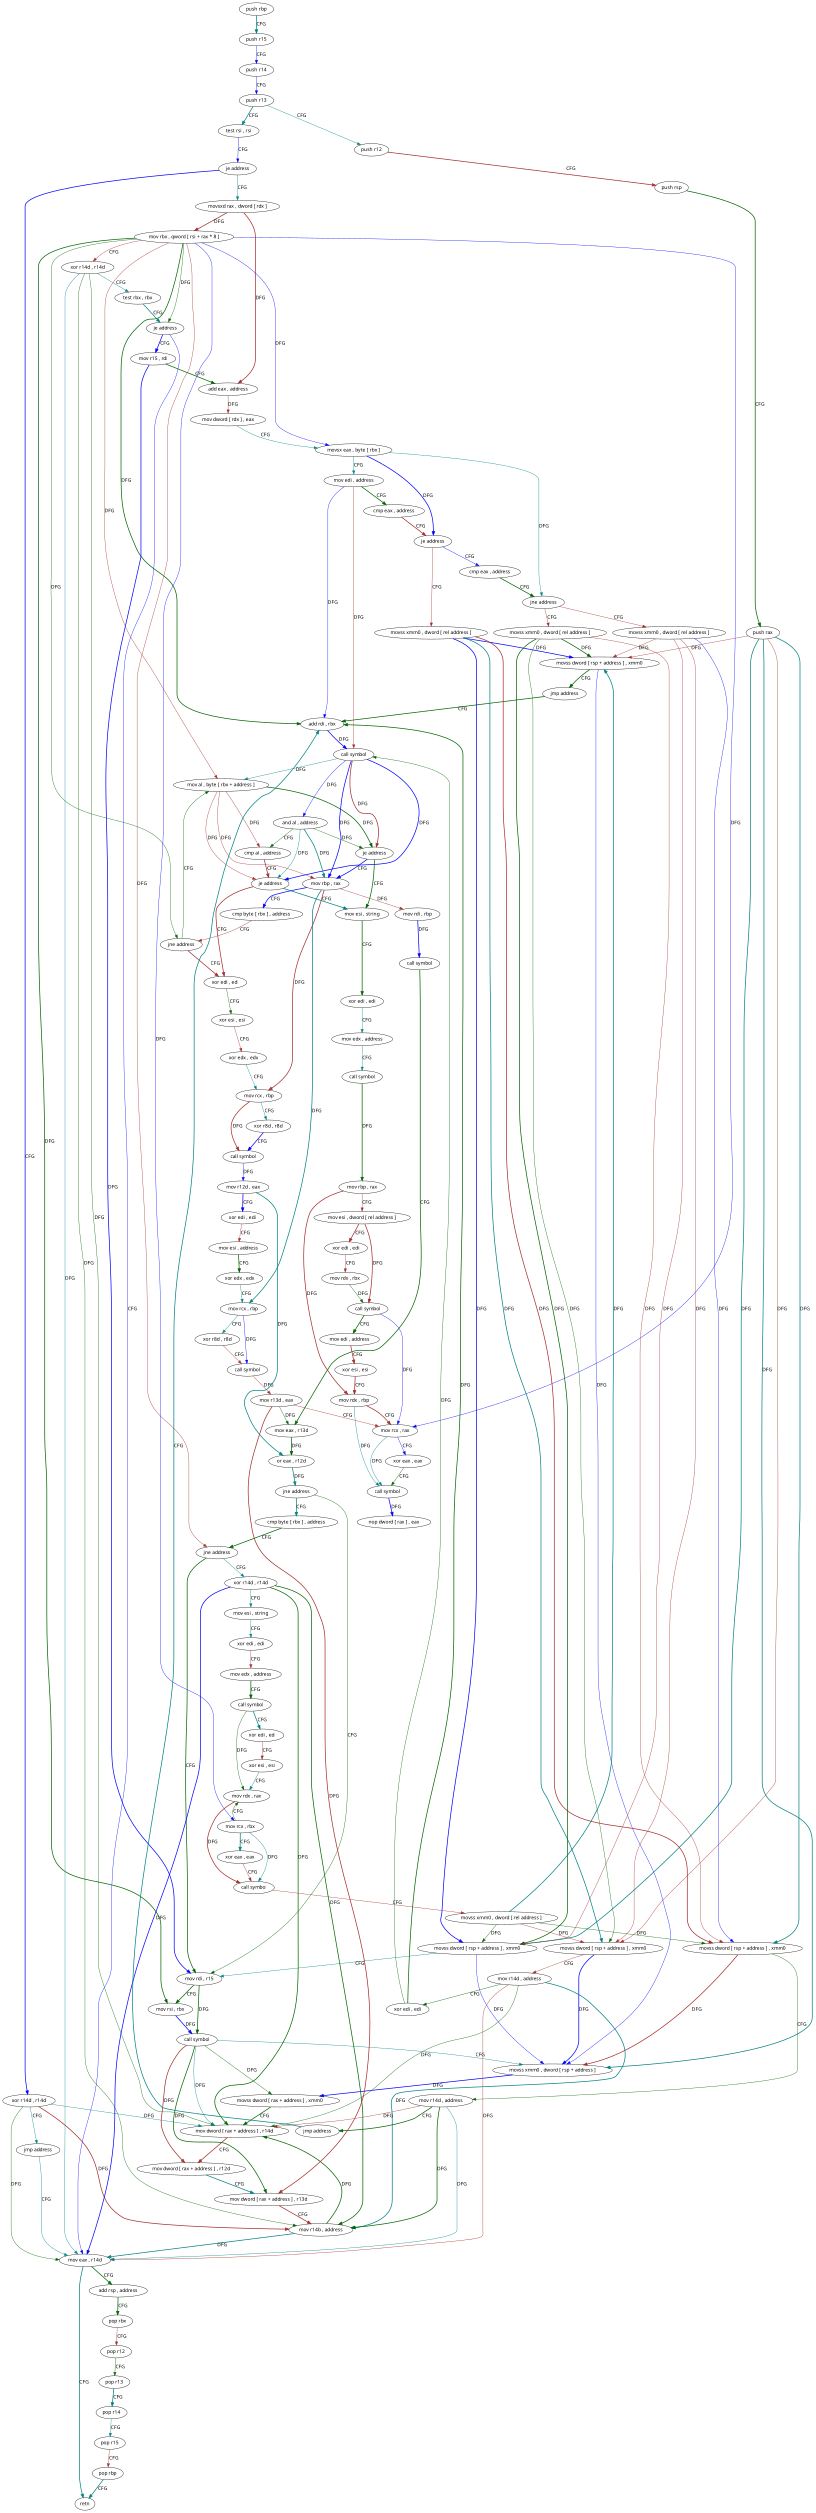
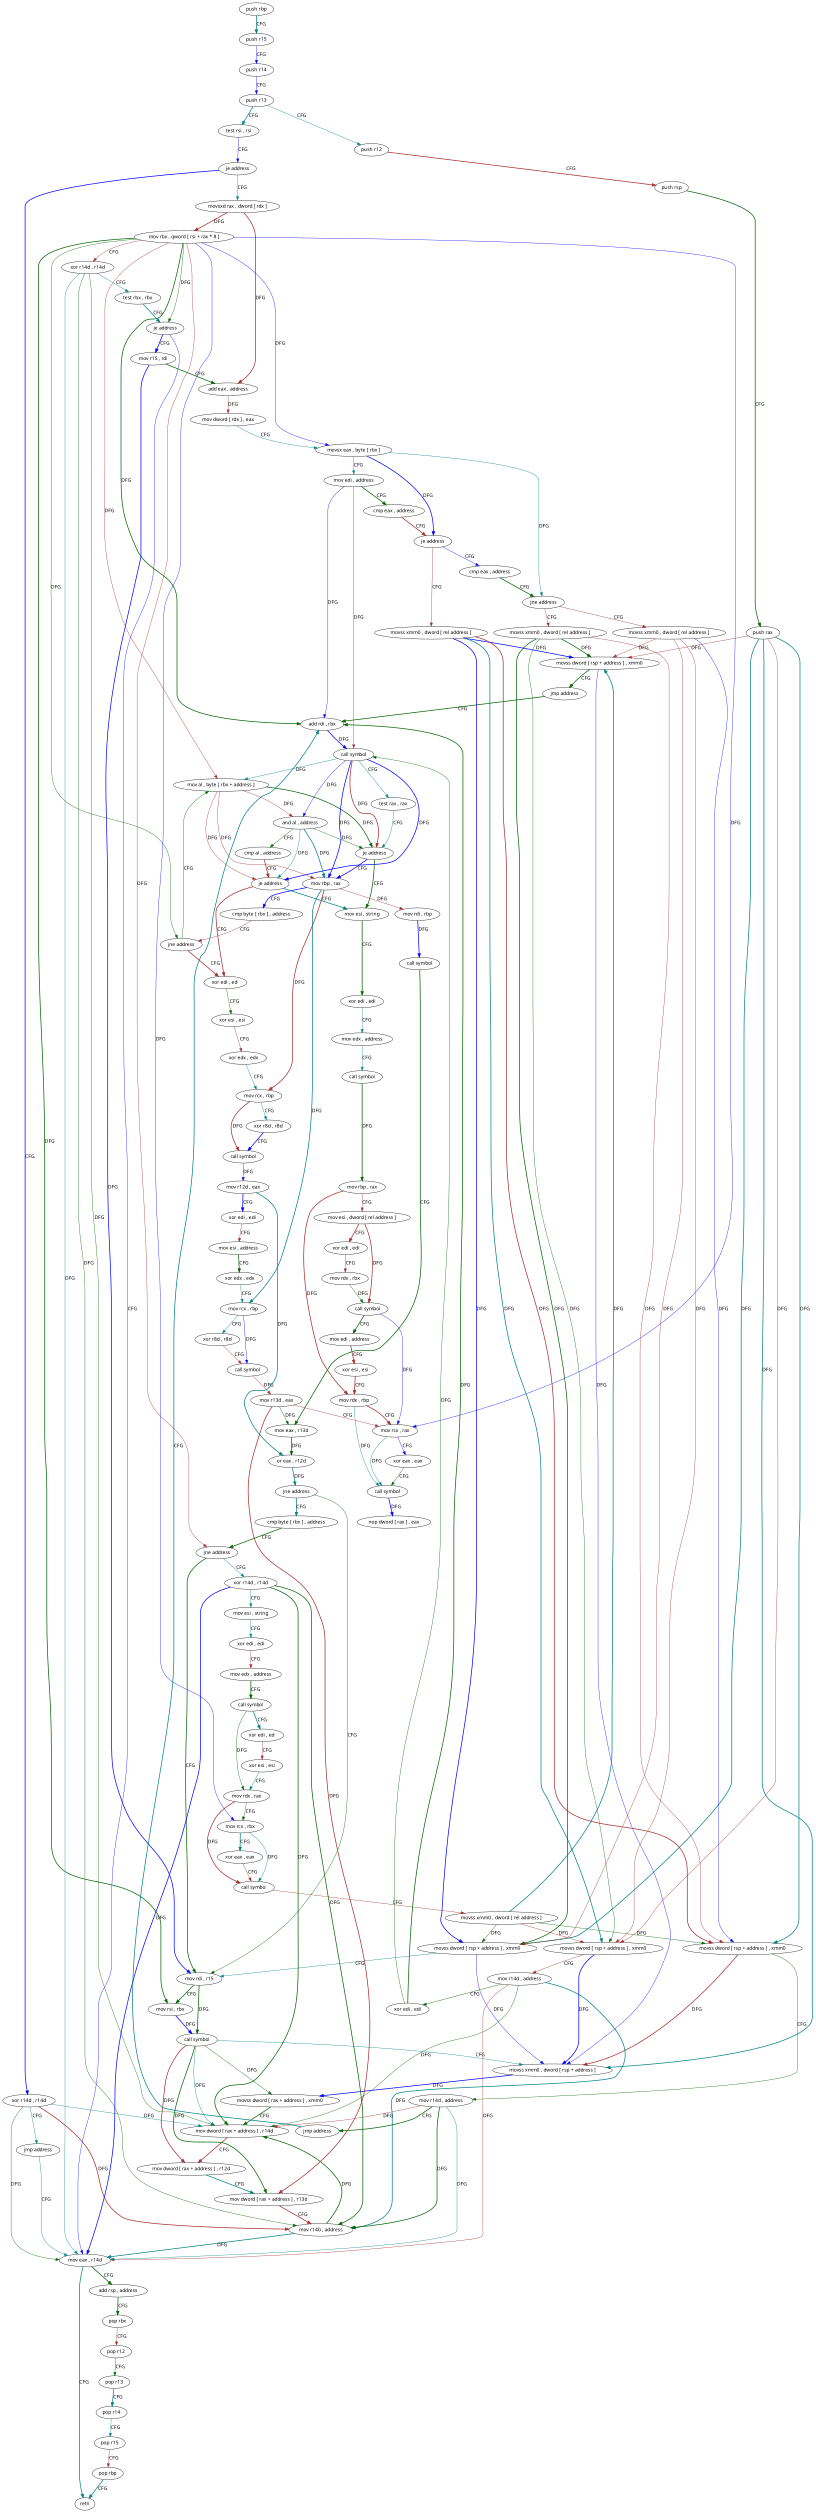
node "test rax , rax": added
edge "mov al , byte [ rbx + address ]" -> "cmp al , address": now "mov al , byte [ rbx + address ]" -> "and al , address"
edge "mov rcx , rbx" -> "mov rdx , rax": reversed
